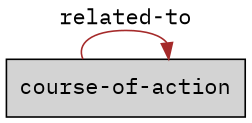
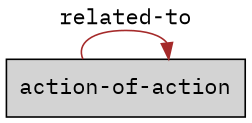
node "course-of-action": label "course-of-action" -> "action-of-action"
